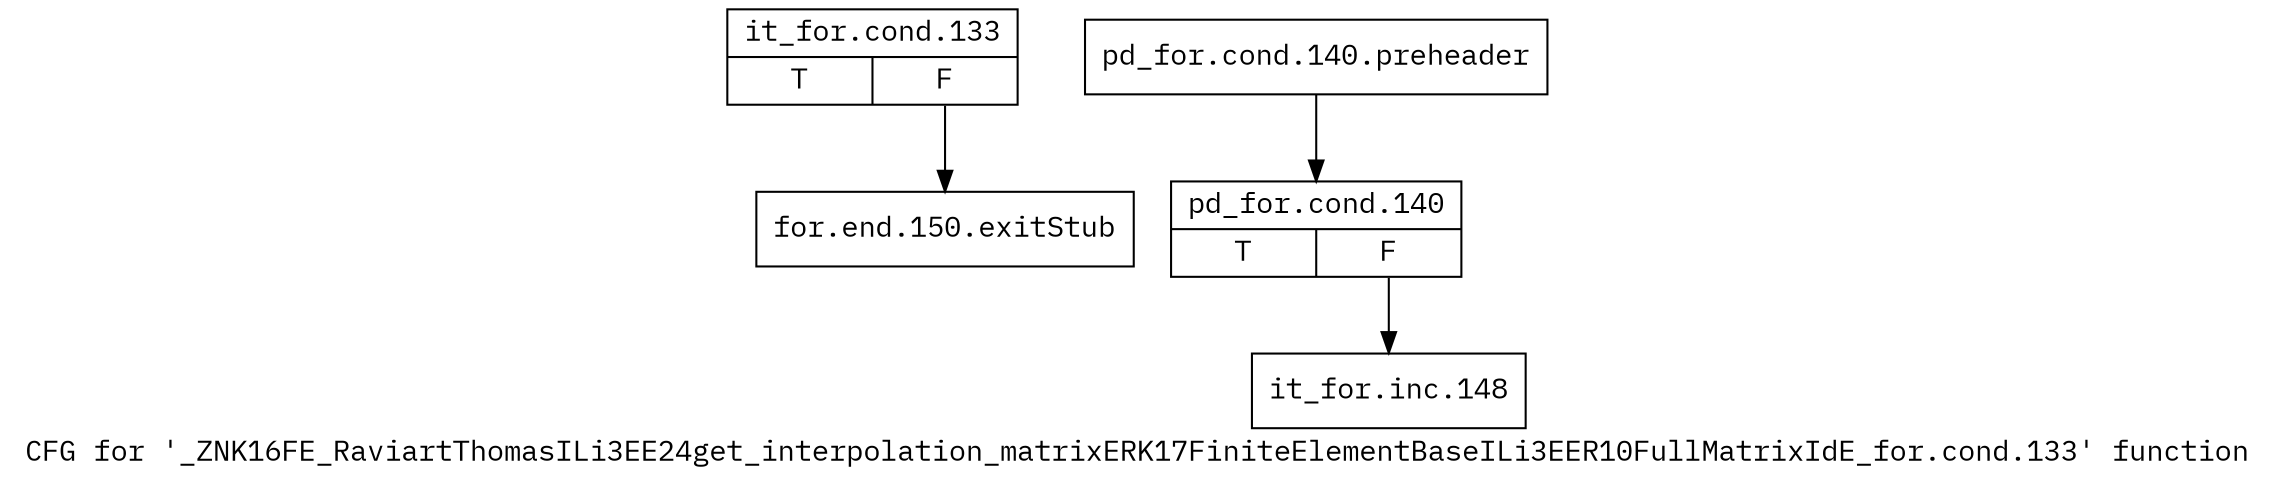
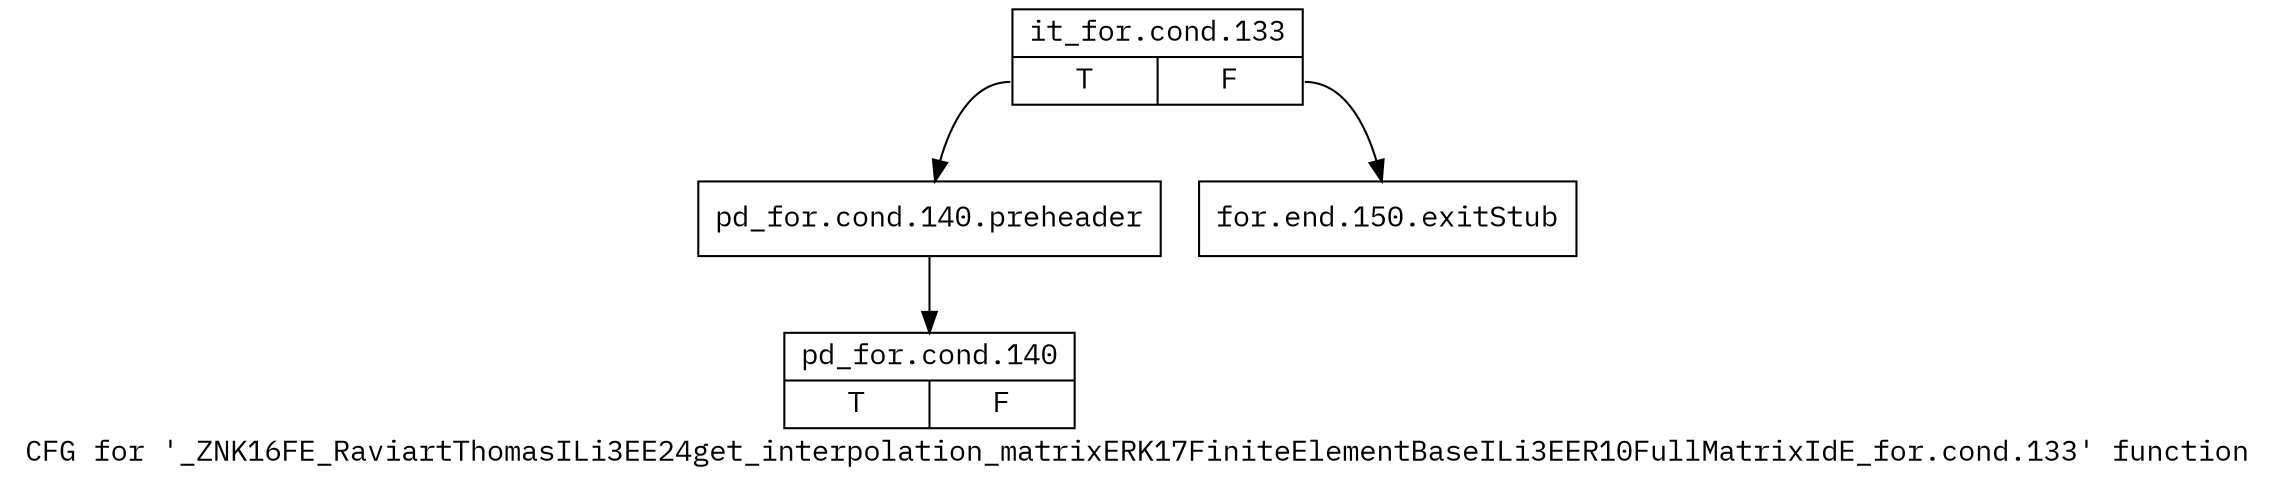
edge "it_for.cond.133" -> "pd_for.cond.140.preheader": added
node "it_for.inc.148": removed
